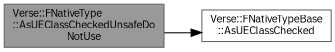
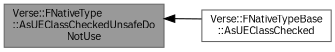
edge "Verse::FNativeType ::AsUEClassCheckedUnsafeDo NotUse" -> "Verse::FNativeTypeBase ::AsUEClassChecked": reversed
